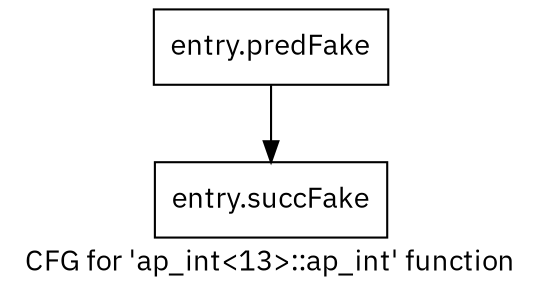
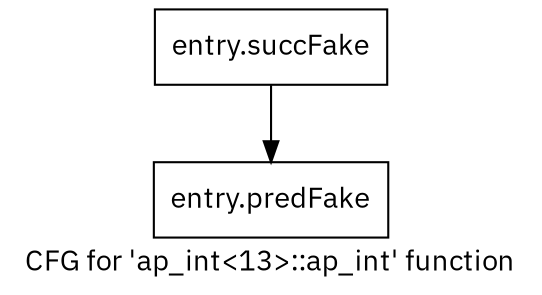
edge "entry.predFake" -> "entry.succFake": reversed
